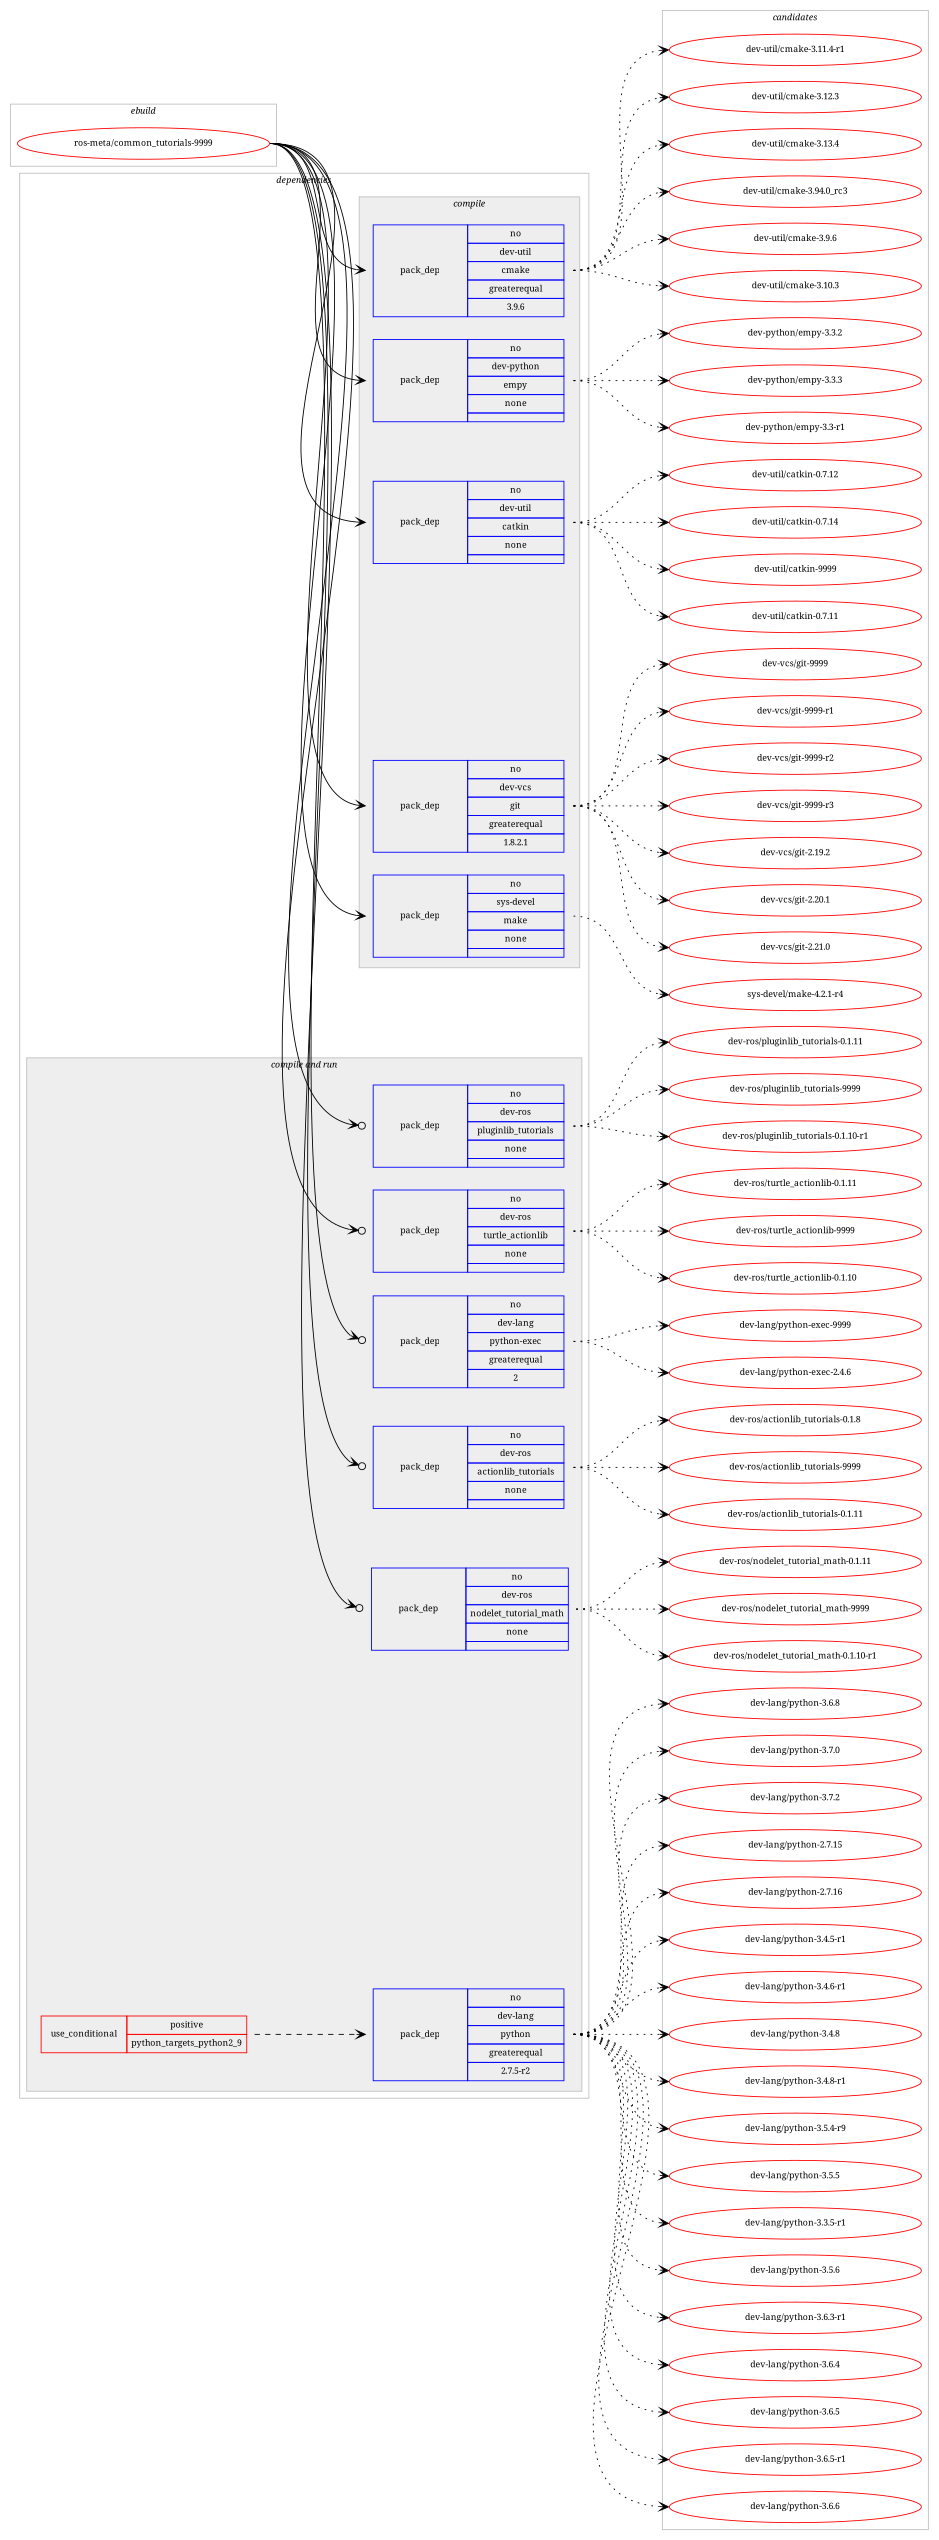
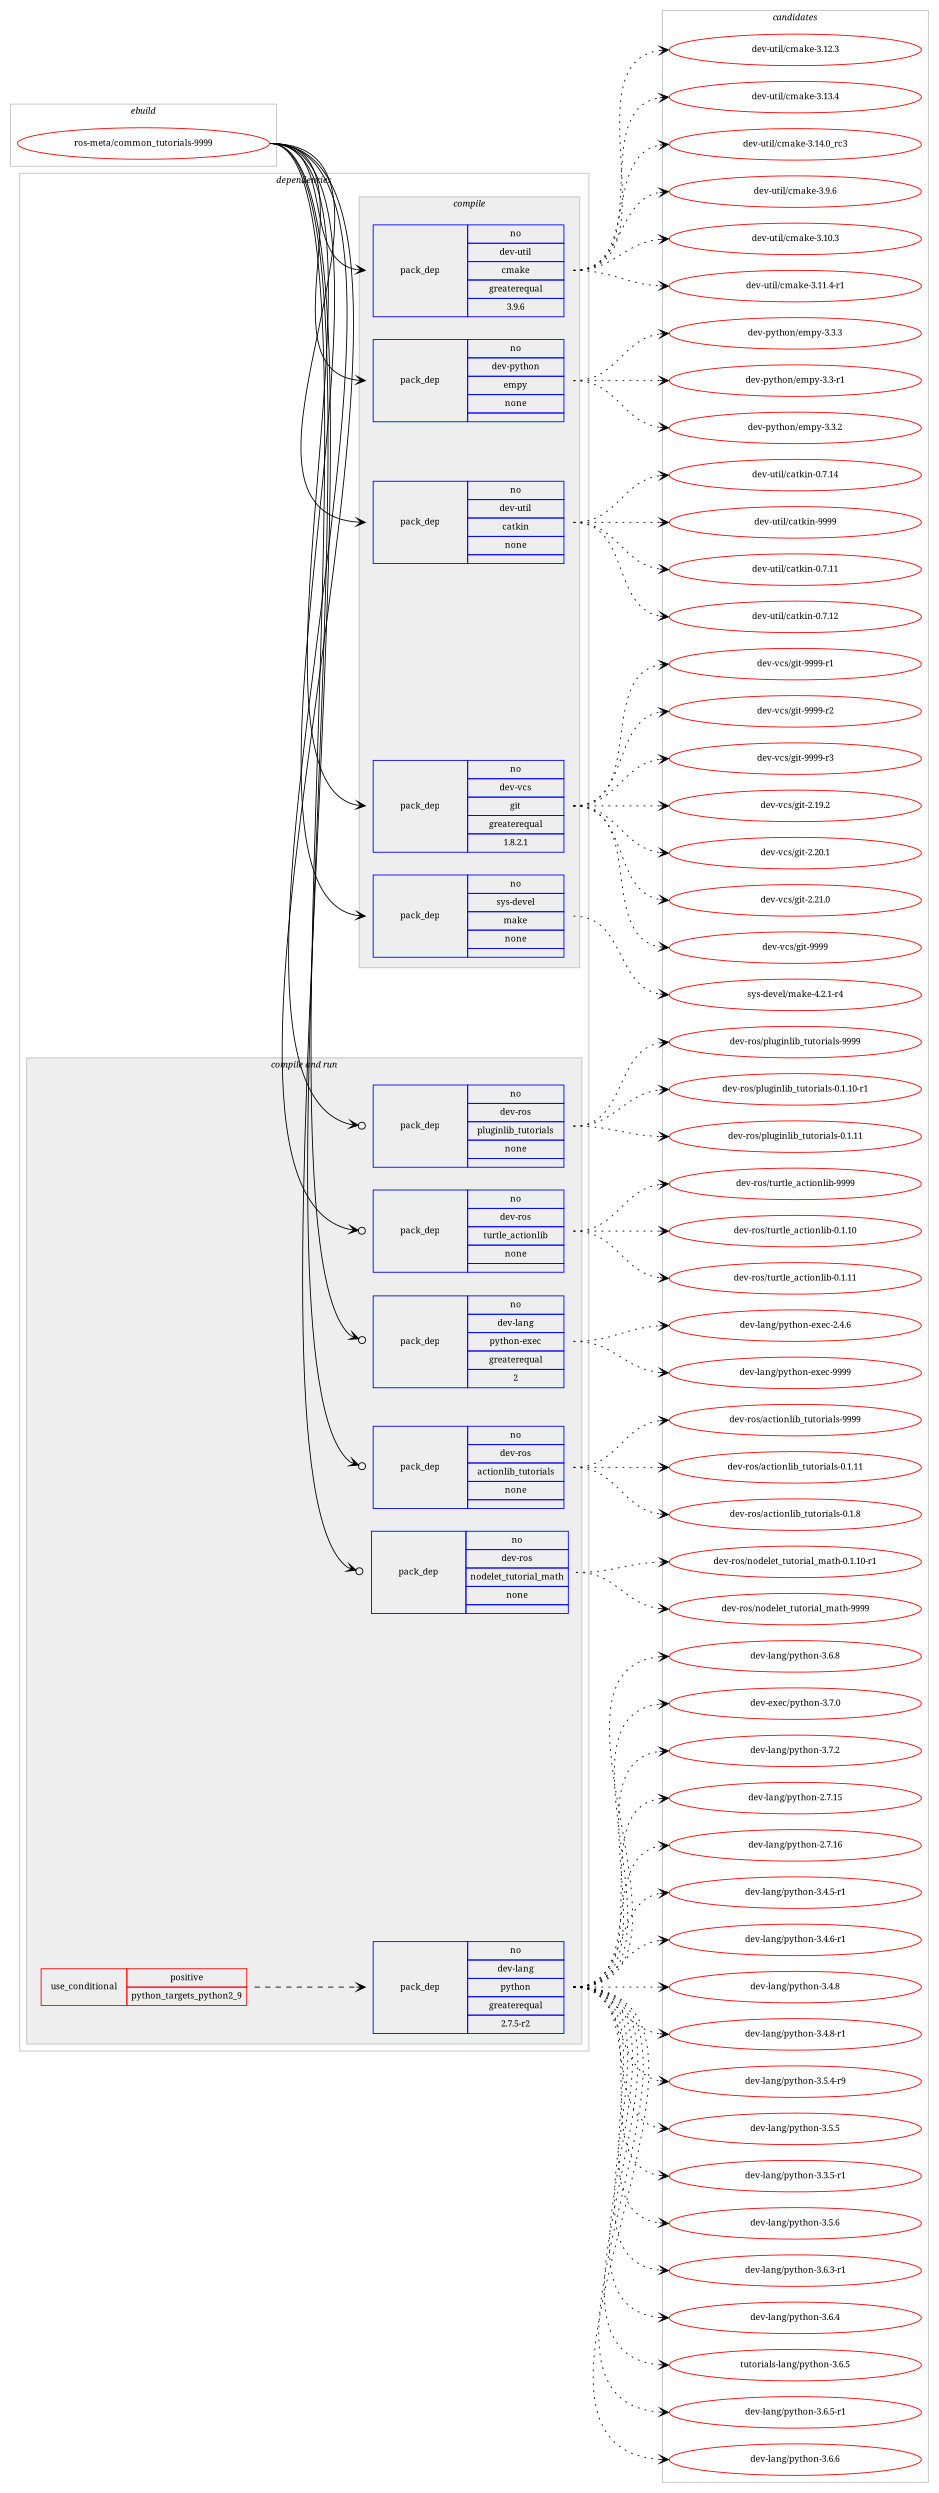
node "dev-util/cmake-3.94.0_rc3": label "dev-util/cmake-3.94.0_rc3" -> "dev-util/cmake-3.14.0_rc3"
node "dev-ros/nodelet_tutorial_math-0.1.11": removed
node "dev-lang/python-3.7.0": label "dev-lang/python-3.7.0" -> "dev-exec/python-3.7.0"
node "dev-lang/python-3.6.5": label "dev-lang/python-3.6.5" -> "tutorials-lang/python-3.6.5"
